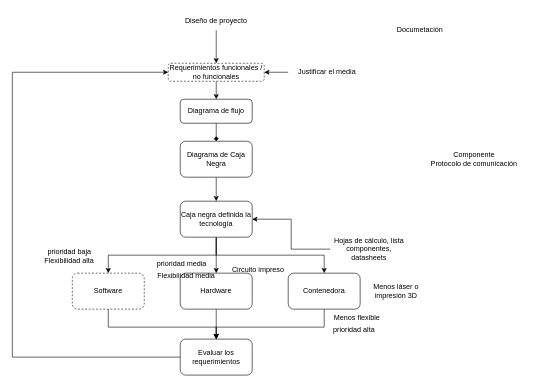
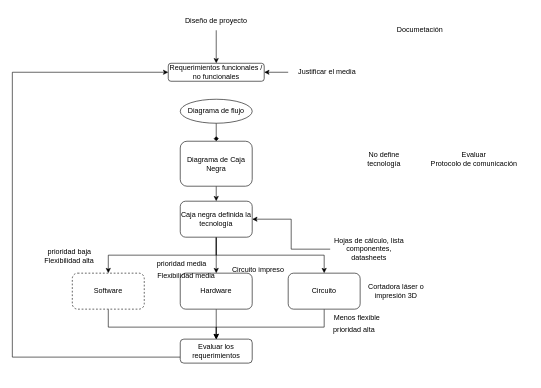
node "Requerimientos funcionales / no funcionales": style dashed -> solid
edge "Requerimientos funcionales / no funcionales" -> "Diagrama de flujo": removed
node "Diagrama de flujo": shape rounded rectangle -> ellipse
node "Diagrama de Caja Negra": size 72x36 -> 72x45
node "No define tecnología": added
node "Componente Protocolo de comunicación": label "Componente Protocolo de comunicación" -> "Evaluar Protocolo de comunicación"
node "Contenedora": label "Contenedora" -> "Circuito"
node "Menos láser o impresión 3D": label "Menos láser o impresión 3D" -> "Cortadora láser o impresión 3D"
node "Evaluar los requerimientos": size 72x36 -> 72x24
